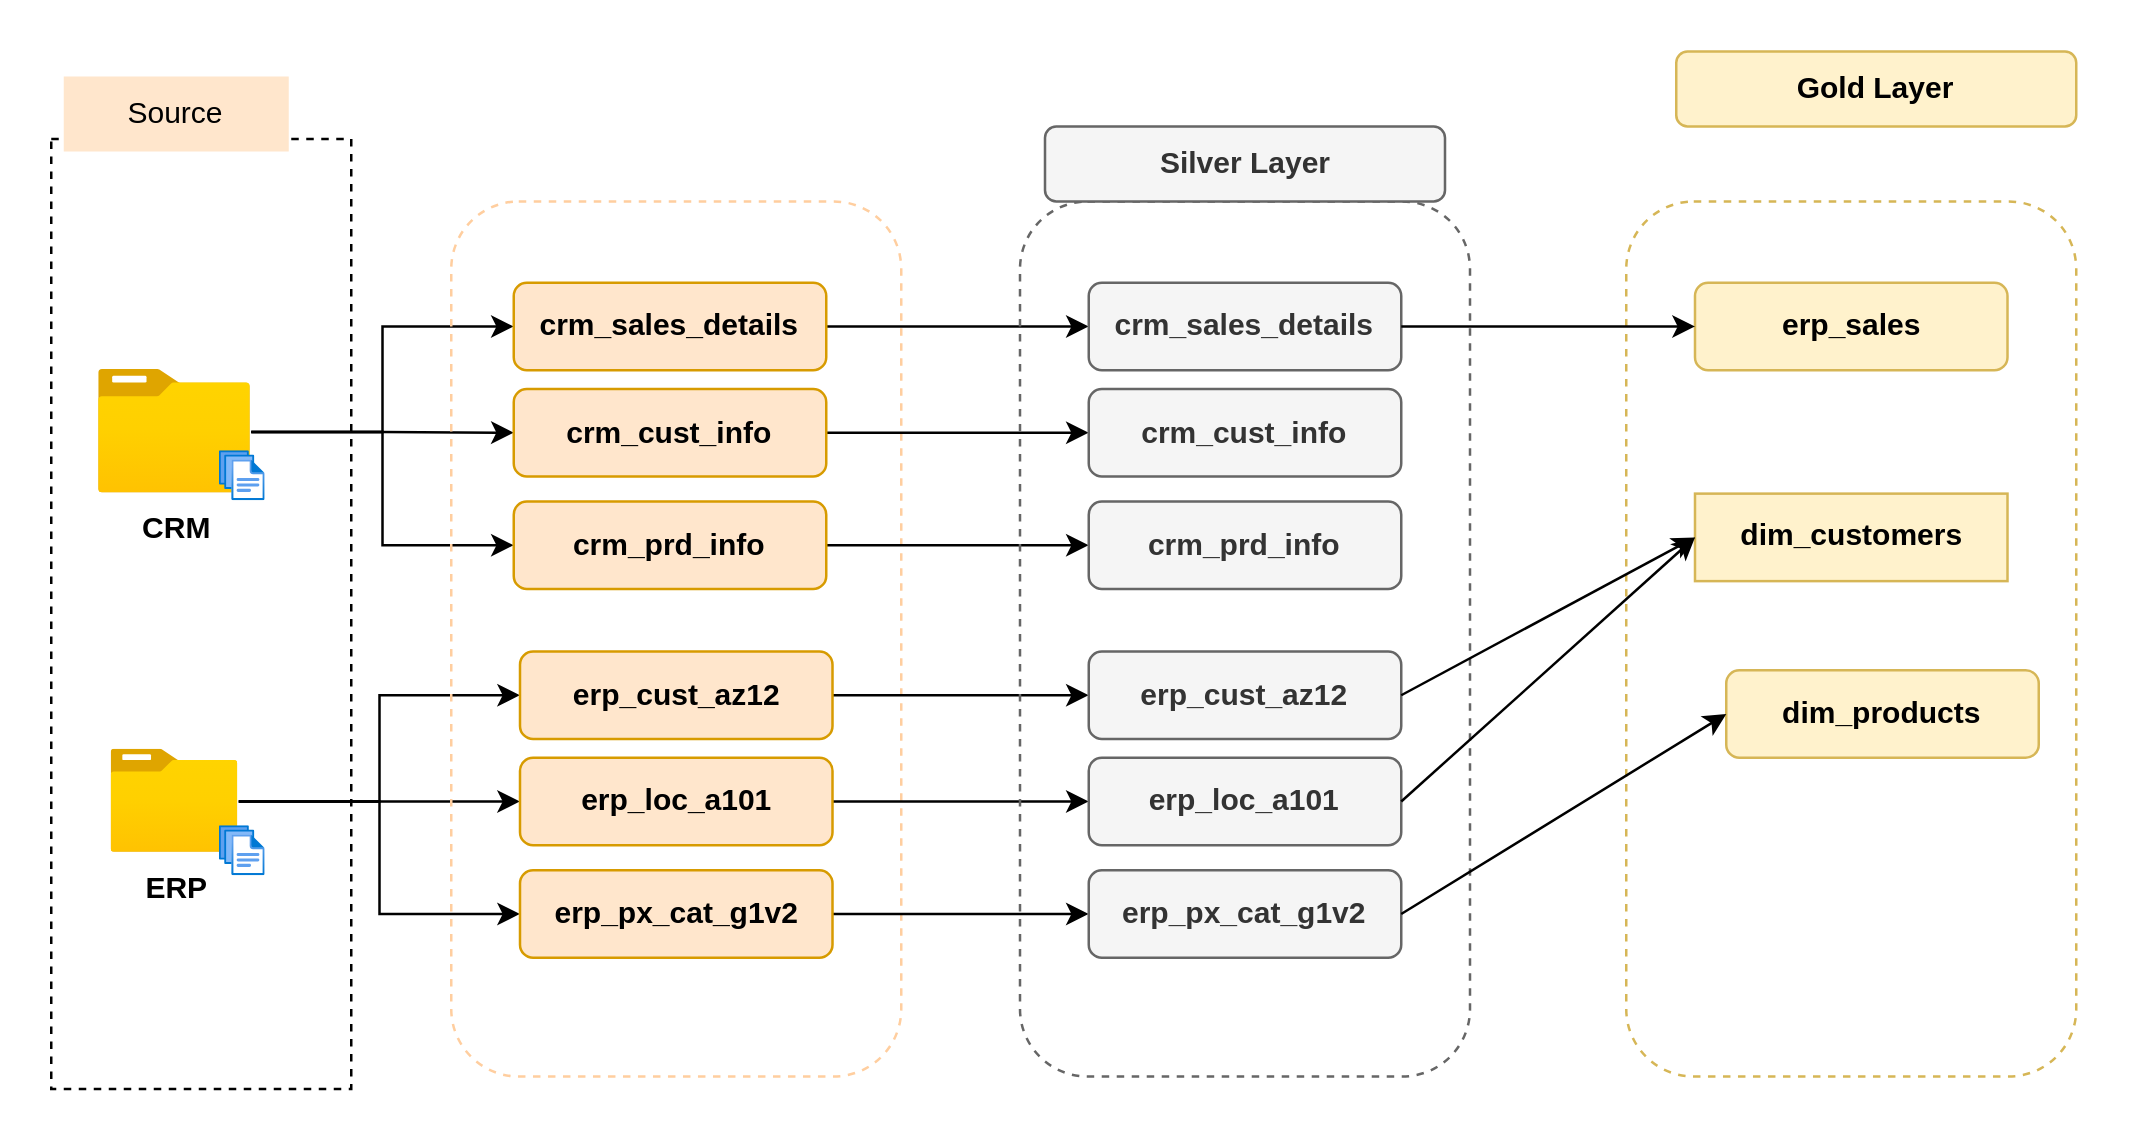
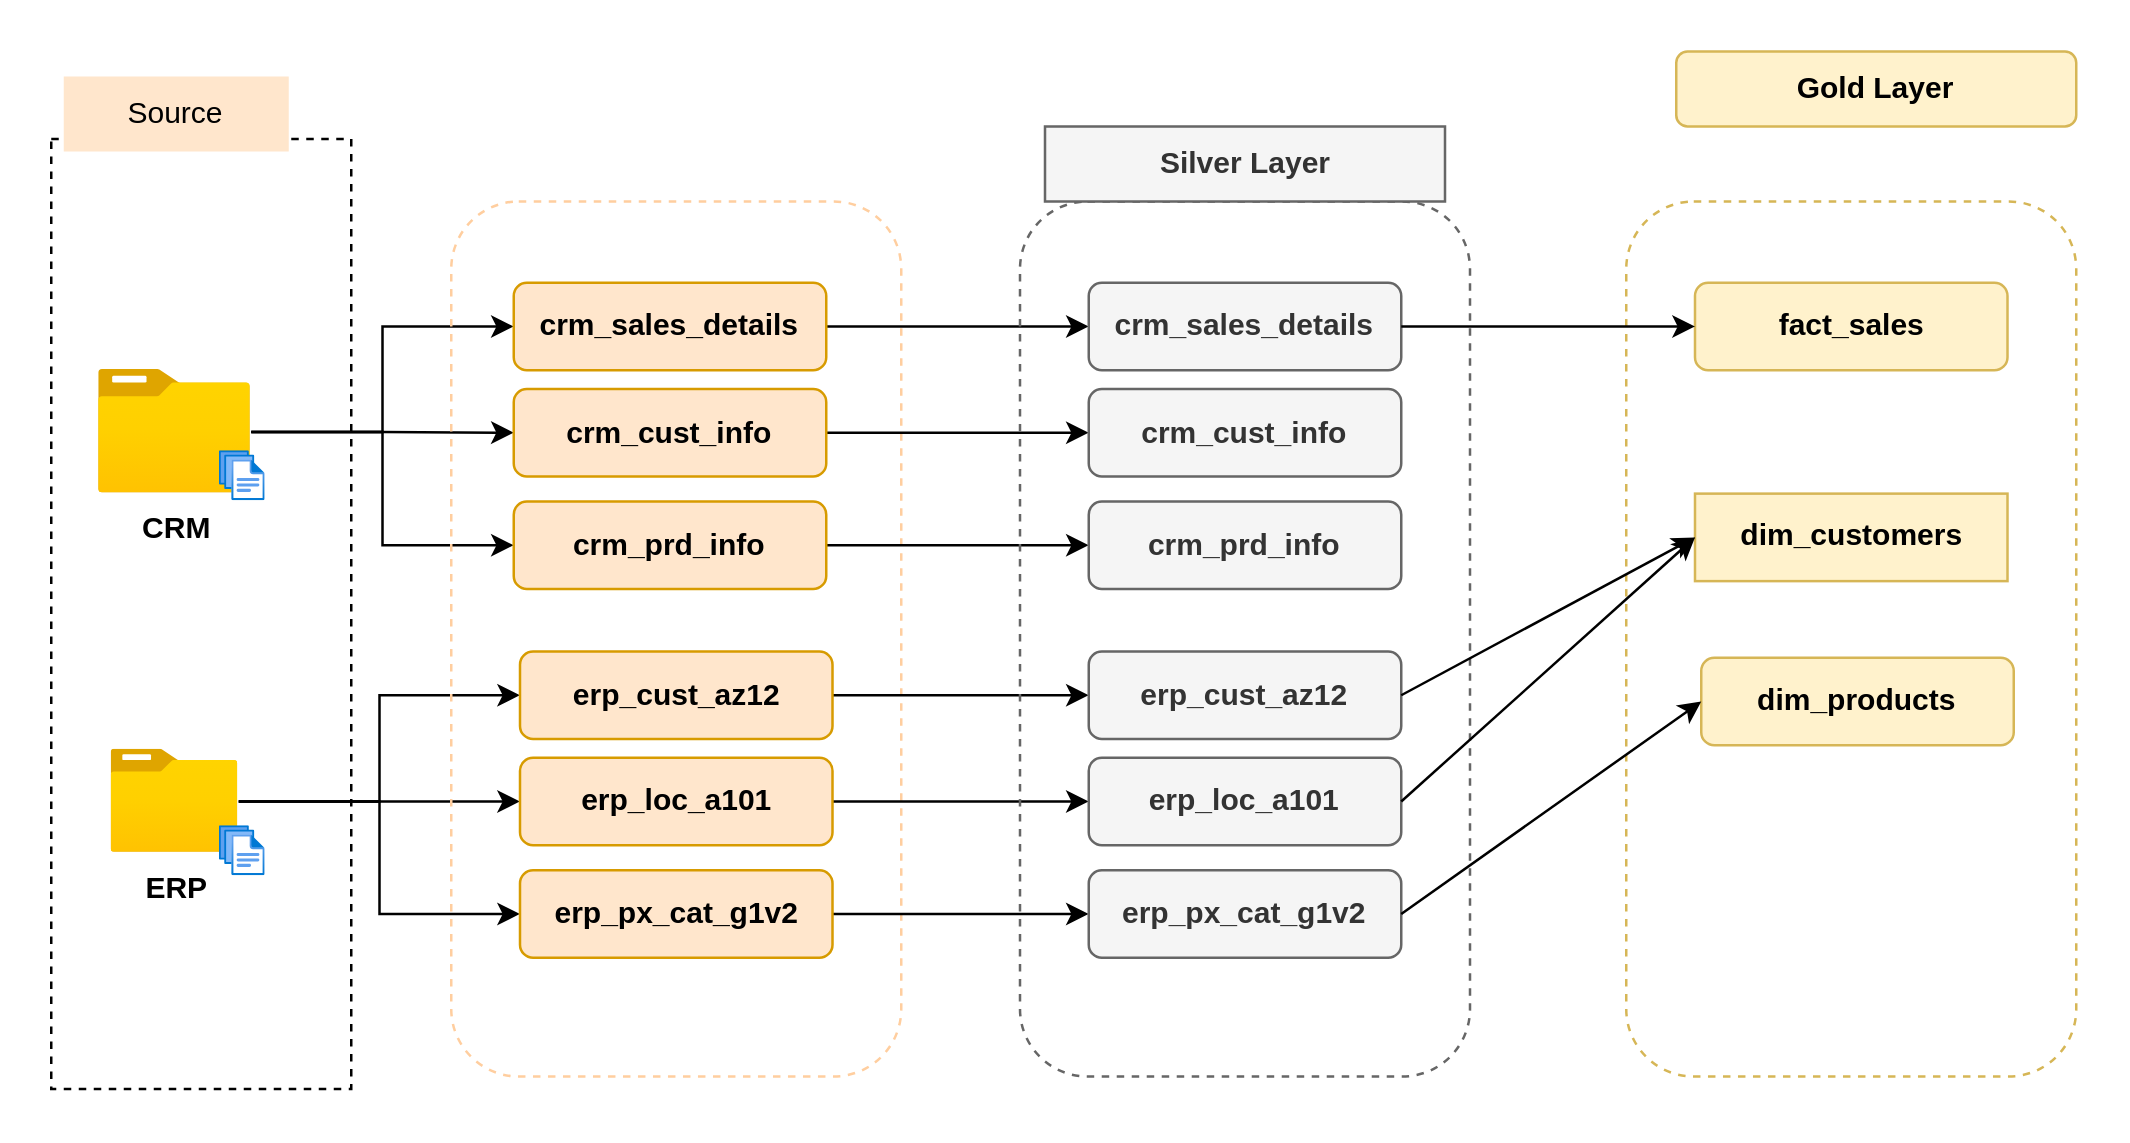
node "Silver Layer": shape rounded rectangle -> rectangle
node "erp_sales": label "erp_sales" -> "fact_sales"
node "dim_products": moved (1883, 714) -> (1858, 701)
